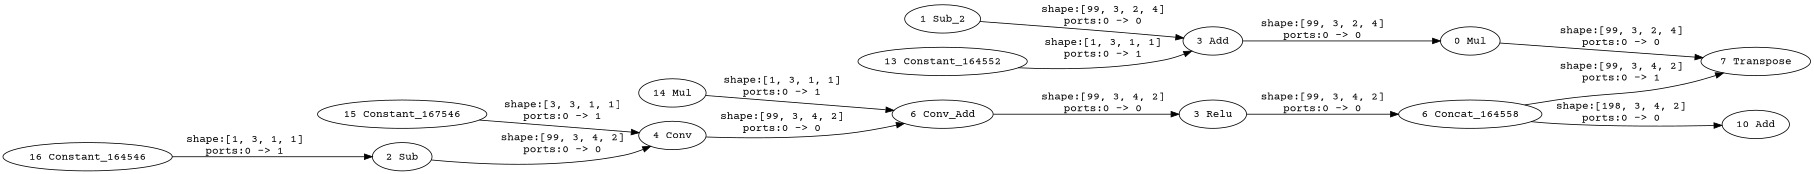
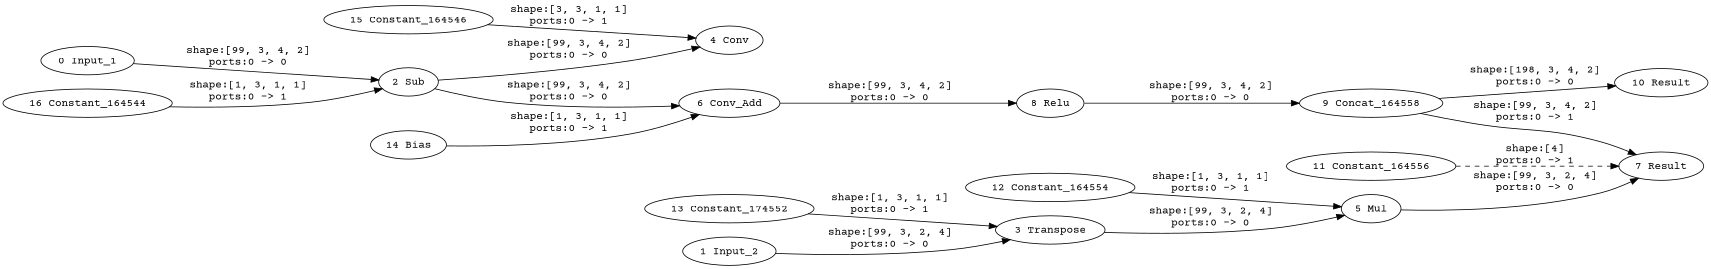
node "1 Sub_2": label "1 Sub_2" -> "1 Input_2"
node "3 Add": label "3 Add" -> "3 Transpose"
node "0 Mul": label "0 Mul" -> "5 Mul"
node "0 Input_1": added
node "13 Constant_164552": label "13 Constant_164552" -> "13 Constant_174552"
node "7 Transpose": label "7 Transpose" -> "7 Result"
node "14 Mul": label "14 Mul" -> "14 Bias"
node "15 Constant_167546": label "15 Constant_167546" -> "15 Constant_164546"
node "3 Relu": label "3 Relu" -> "8 Relu"
node "6 Concat_164558": label "6 Concat_164558" -> "9 Concat_164558"
node "10 Add": label "10 Add" -> "10 Result"
edge "4 Conv" -> "6 Conv_Add": now "2 Sub" -> "6 Conv_Add"
node "16 Constant_164546": label "16 Constant_164546" -> "16 Constant_164544"
node "11 Constant_164556": added
node "12 Constant_164554": added
